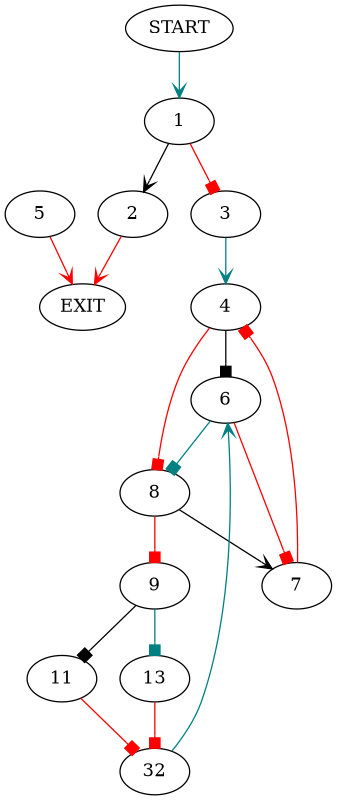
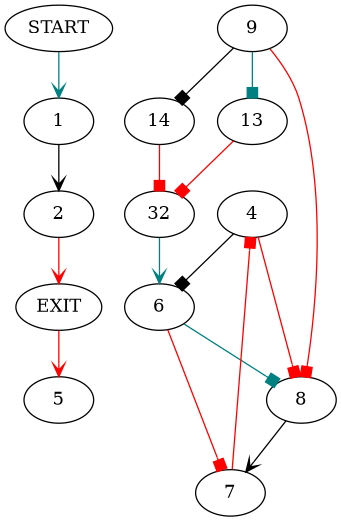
node "3": removed
edge "5" -> "EXIT": reversed
edge "8" -> "9": reversed
node "11": label "11" -> "14"
